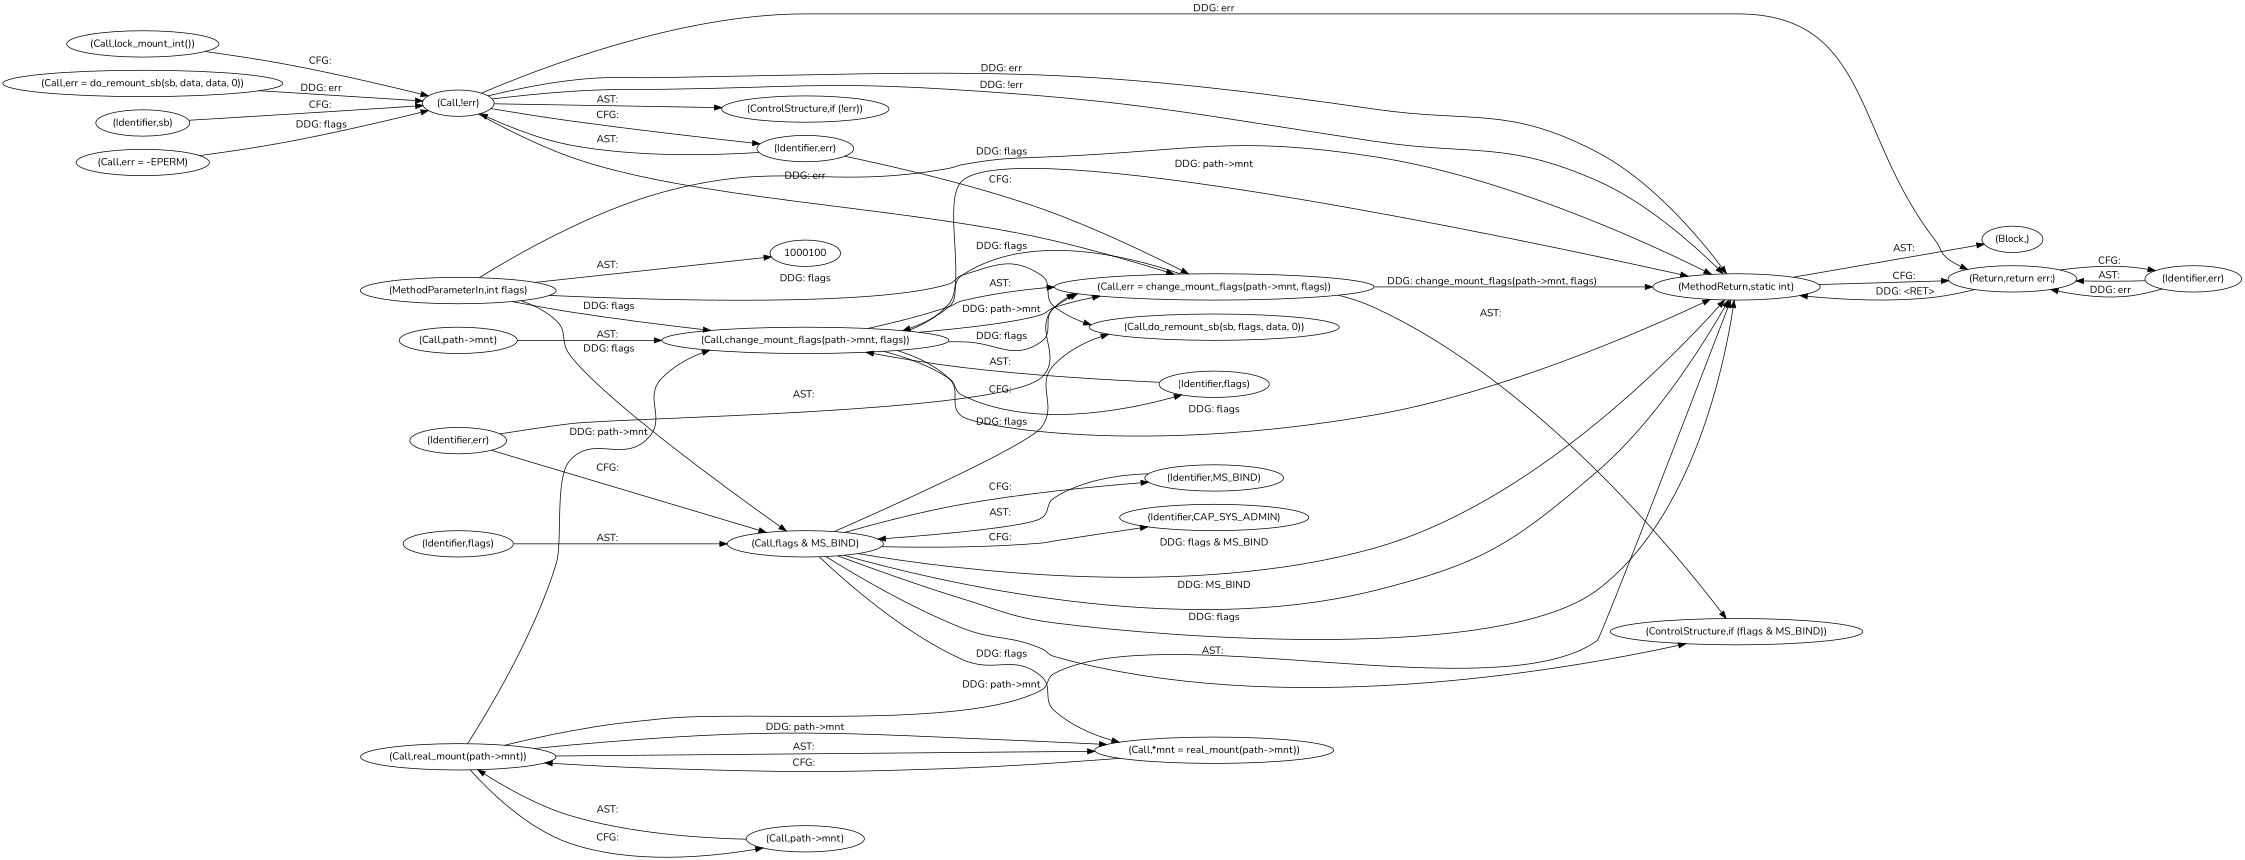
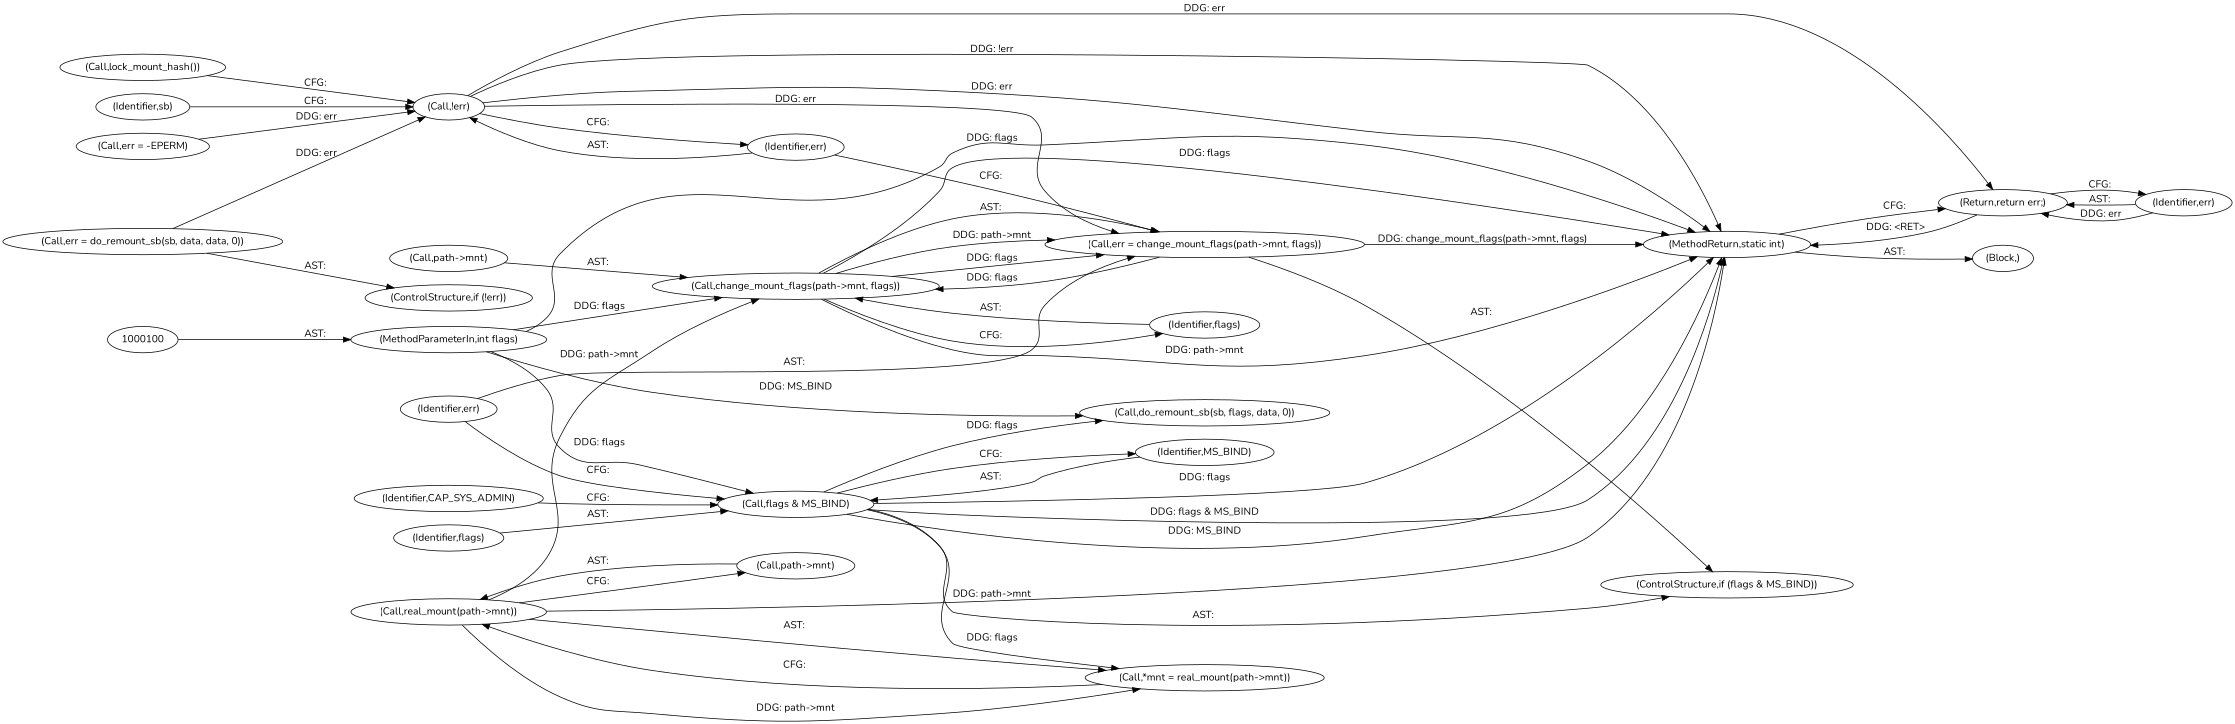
node "(Call,lock_mount_int())": label "(Call,lock_mount_int())" -> "(Call,lock_mount_hash())"
edge "(Call,!err)" -> "(ControlStructure,if (!err))": now "(Call,err = do_remount_sb(sb, data, data, 0))" -> "(ControlStructure,if (!err))"
edge "(Call,err = -EPERM)" -> "(Call,!err)": label "DDG: flags" -> "DDG: err"
edge "(MethodParameterIn,int flags)" -> "1000100": reversed
edge "(MethodParameterIn,int flags)" -> "(Call,do_remount_sb(sb, flags, data, 0))": label "DDG: flags" -> "DDG: MS_BIND"
edge "(Call,flags & MS_BIND)" -> "(Identifier,CAP_SYS_ADMIN)": reversed
